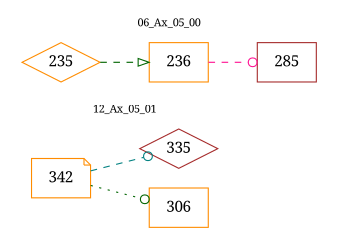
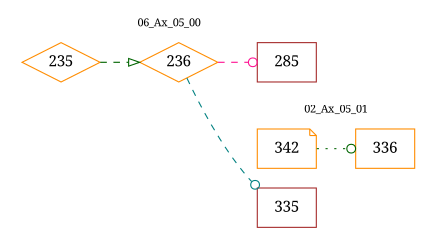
node "236": shape box -> diamond
cluster "12_Ax_05_01": label "12_Ax_05_01" -> "02_Ax_05_01"
node "335": shape diamond -> box
edge "342" -> "335": now "236" -> "335"
node "306": label "306" -> "336"
